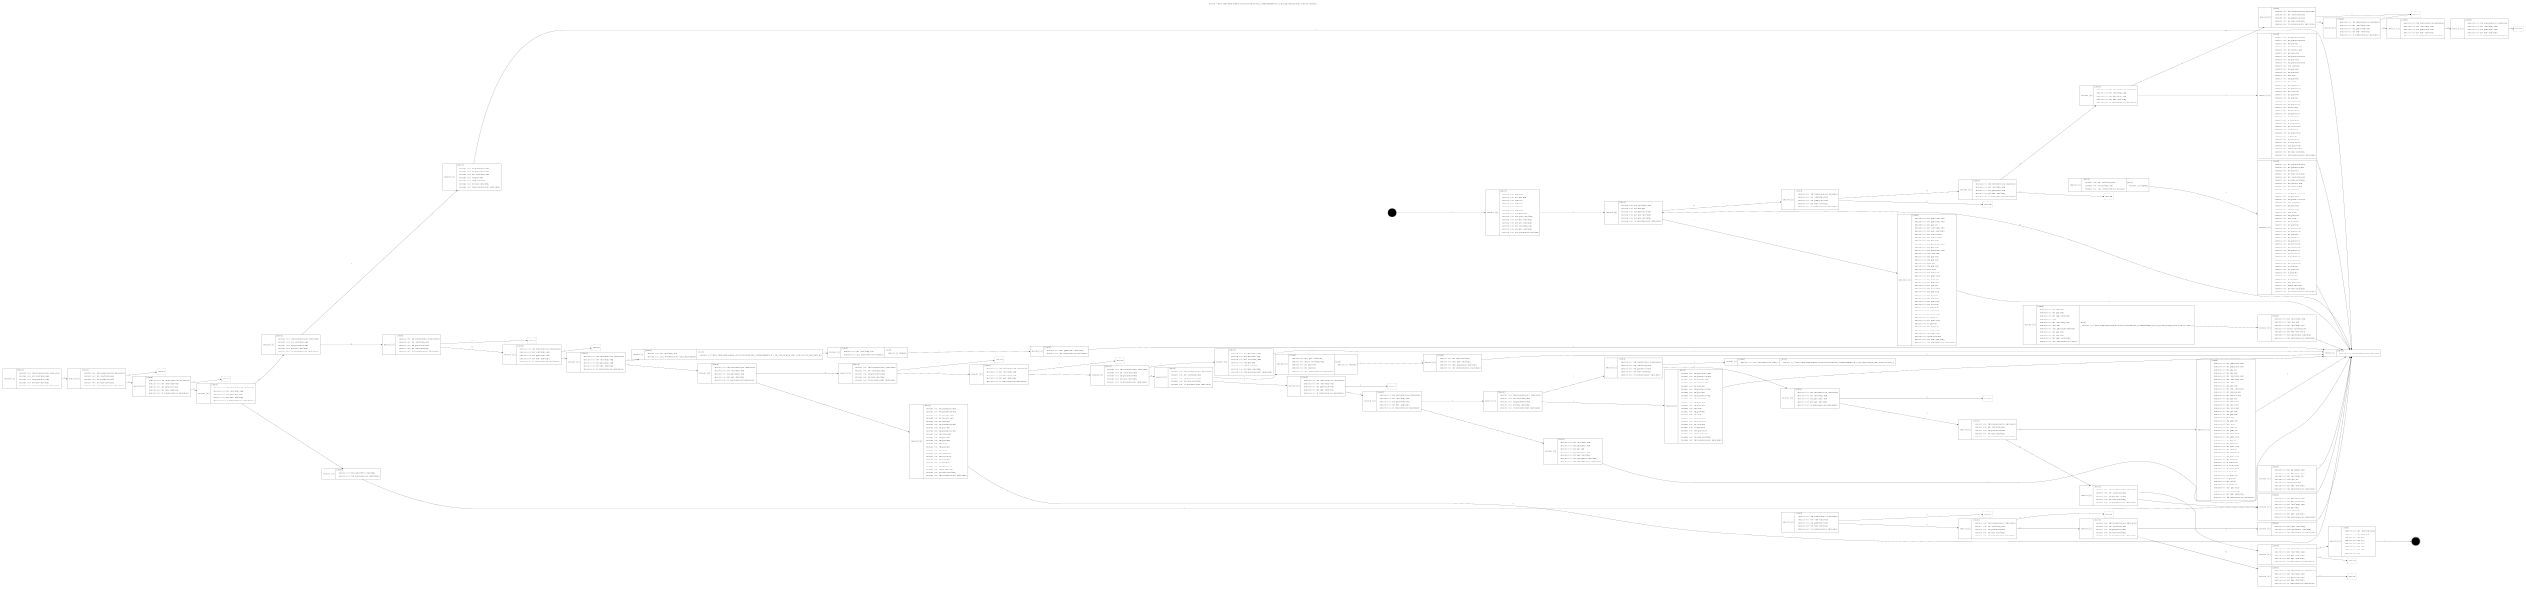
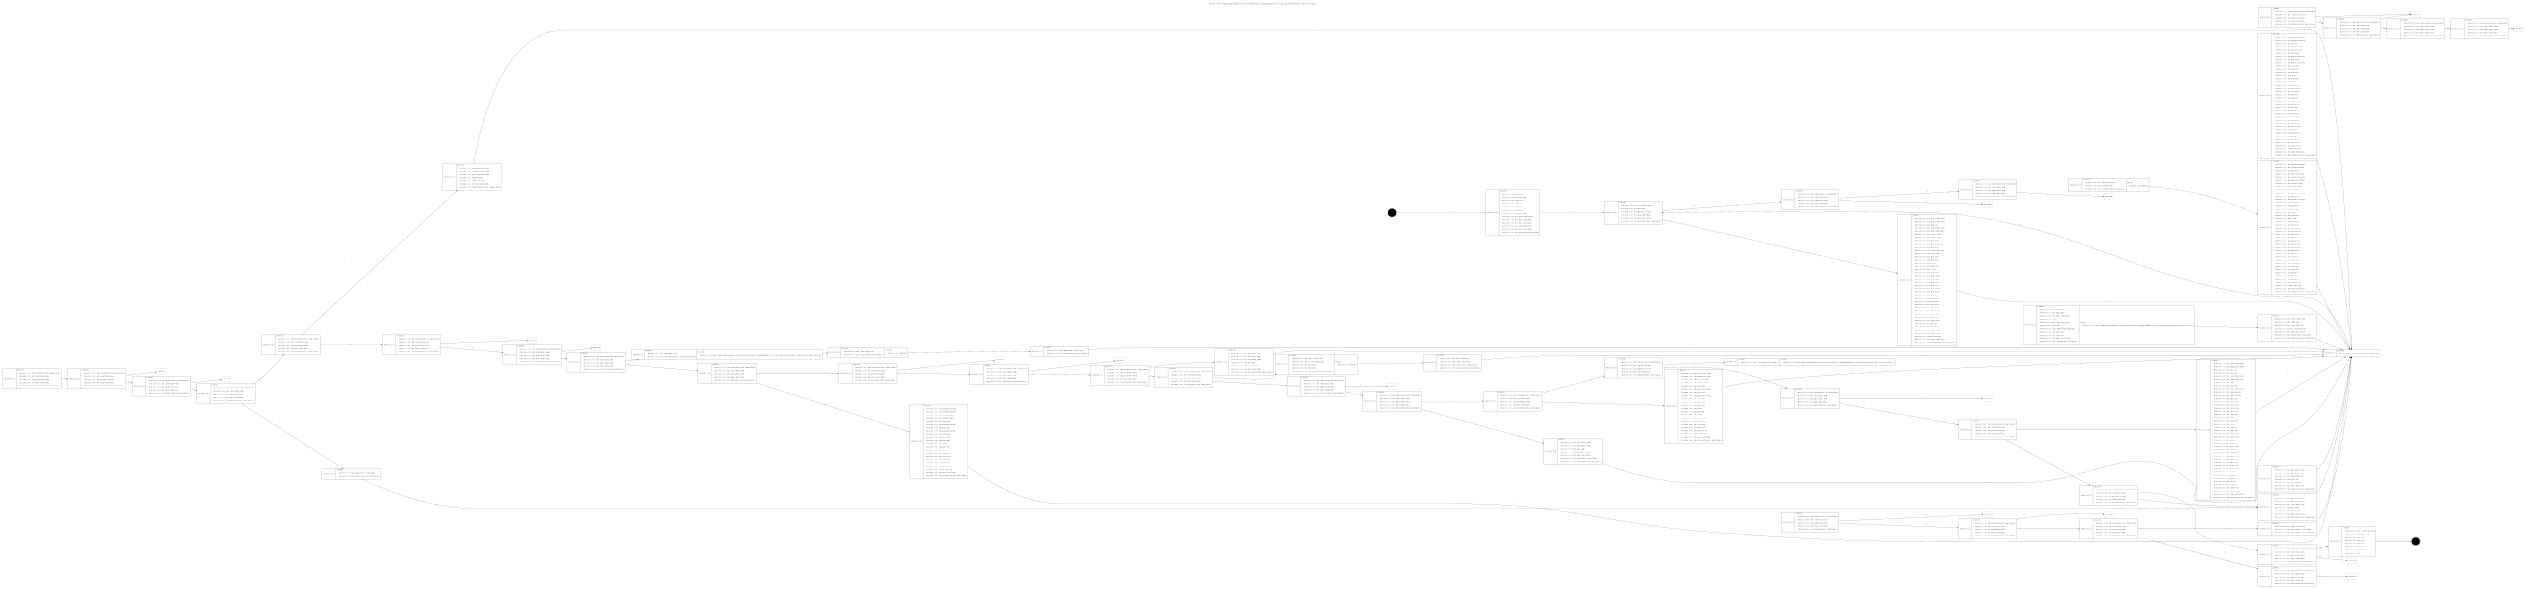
node "0x4014c0 [22]": removed
